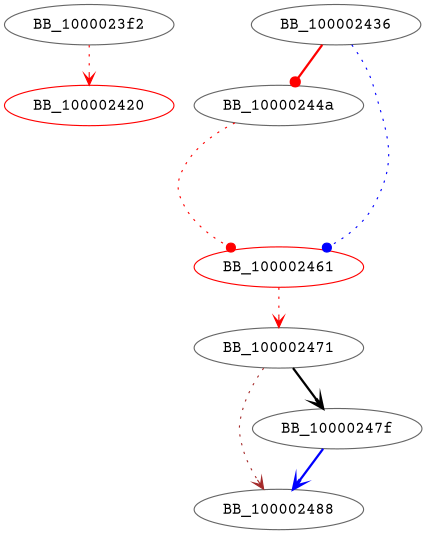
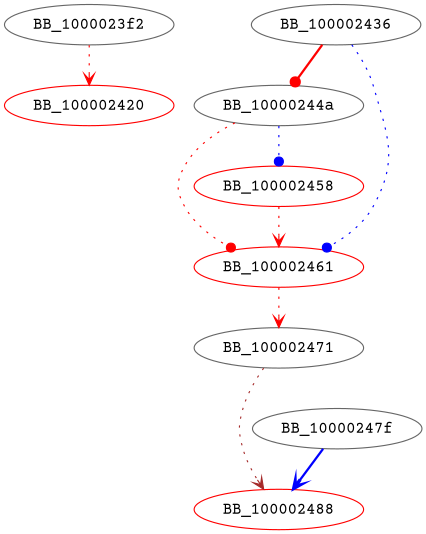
node "BB_100002458": added
edge "BB_100002471" -> "BB_10000247f": removed
node "BB_100002488": color gray40 -> red
